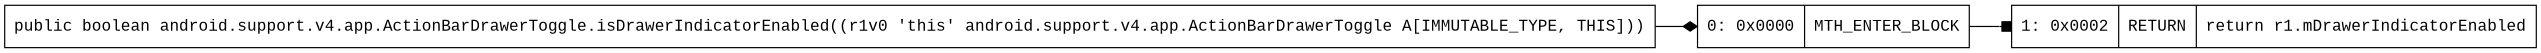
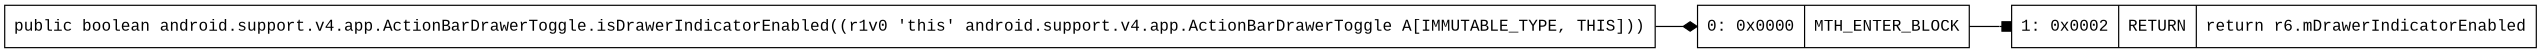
node "1: 0x0002": text "return r1.mDrawerIndicatorEnabled" -> "return r6.mDrawerIndicatorEnabled"
